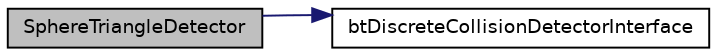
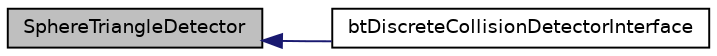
edge "SphereTriangleDetector" -> "btDiscreteCollisionDetectorInterface": reversed
